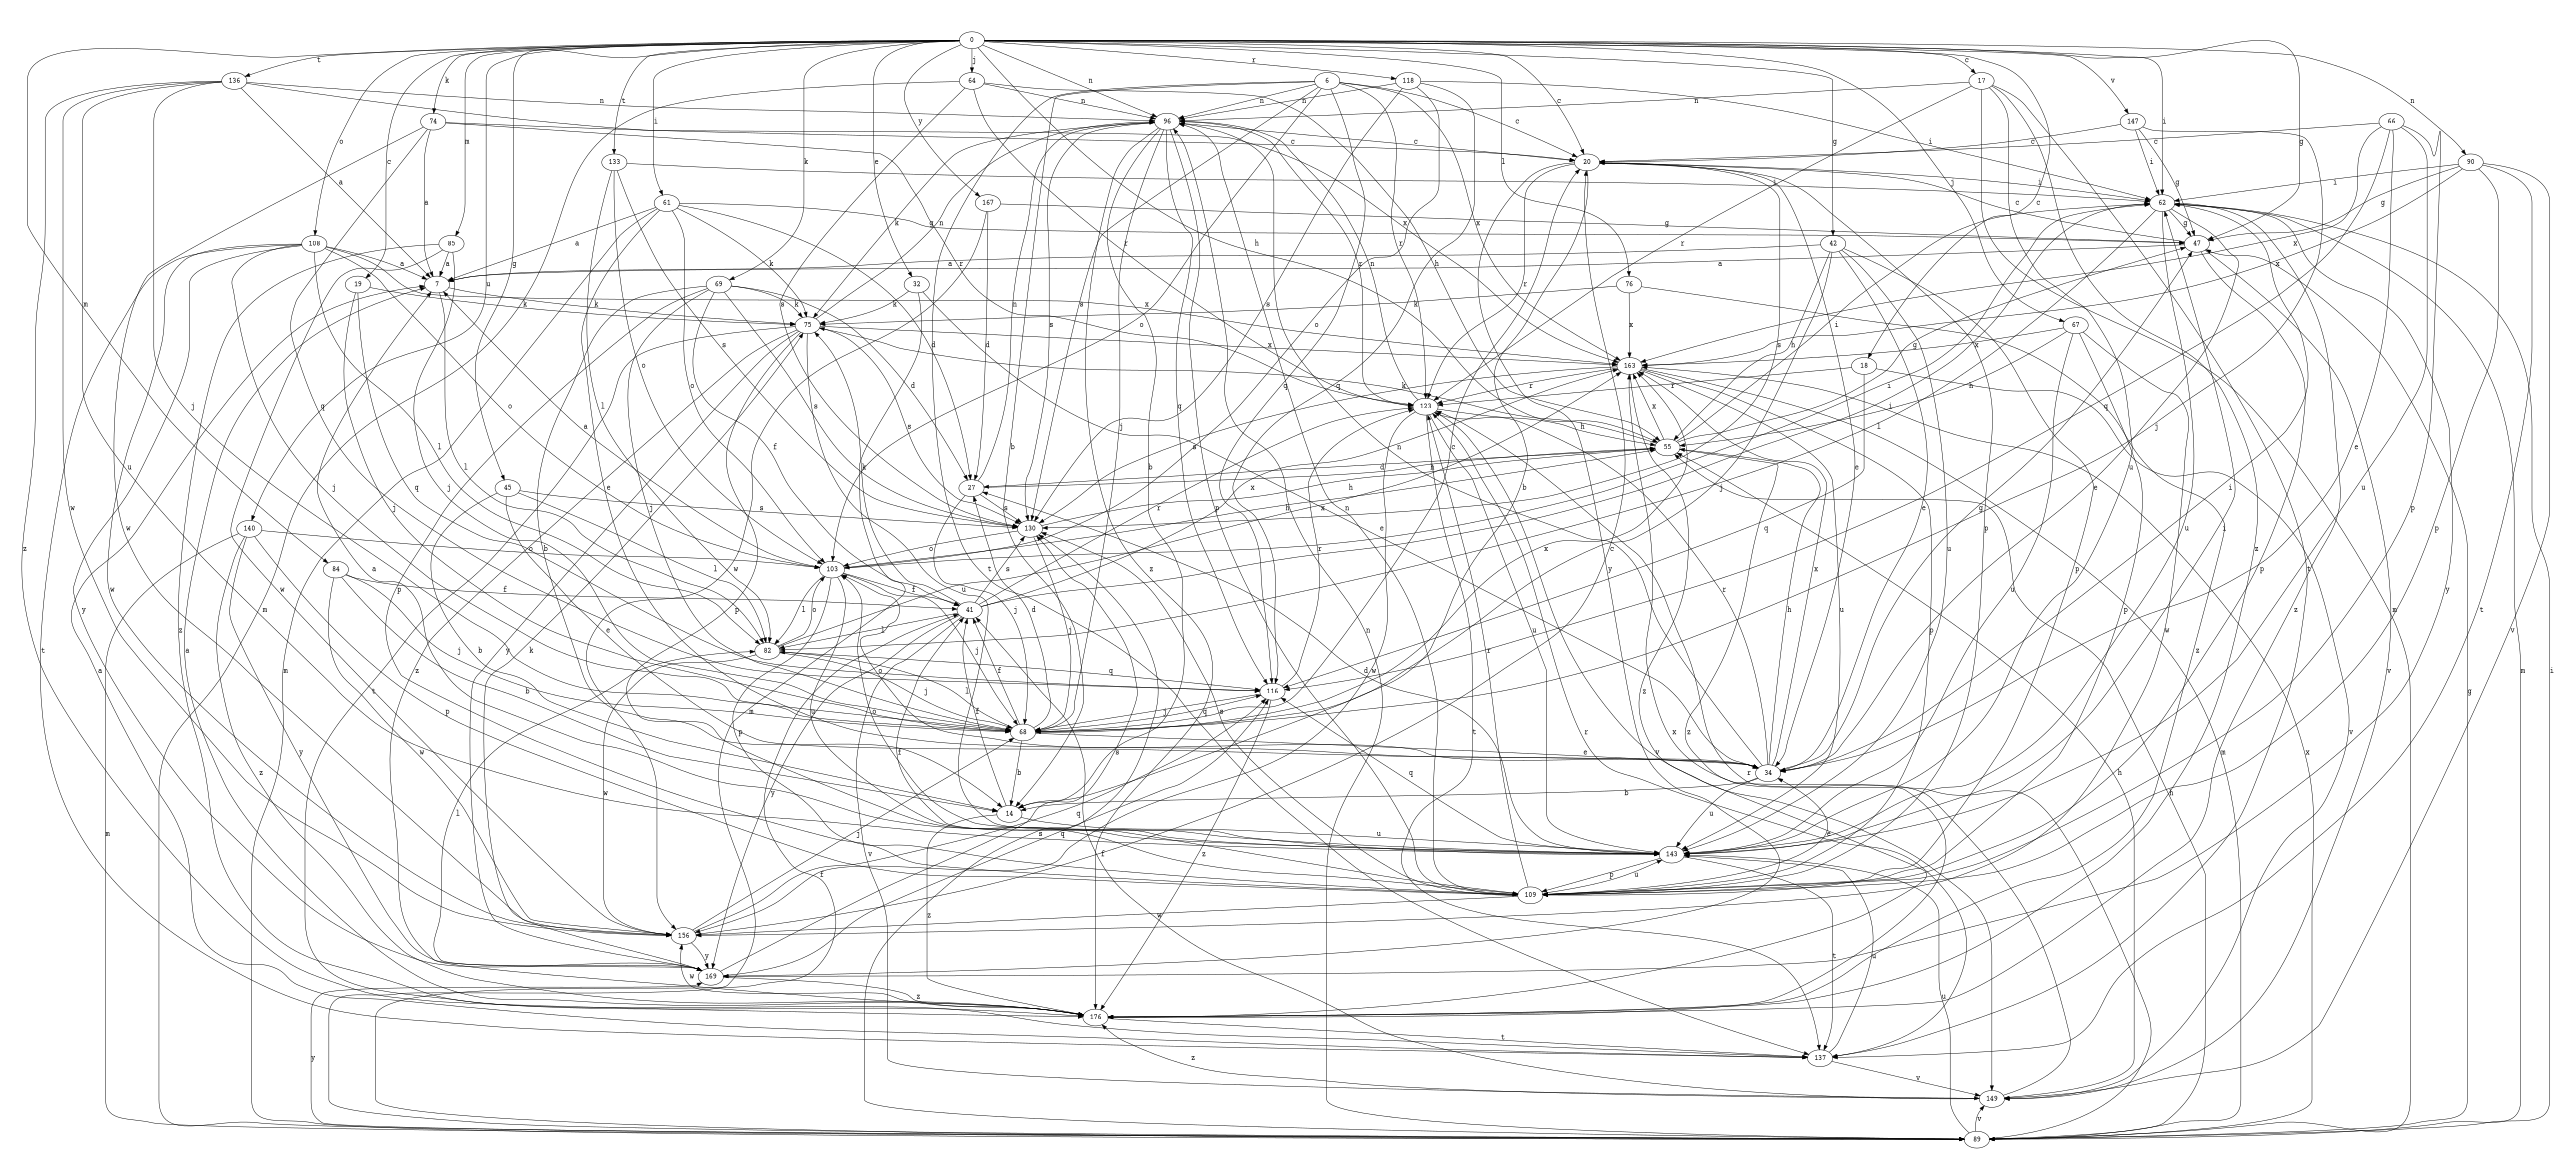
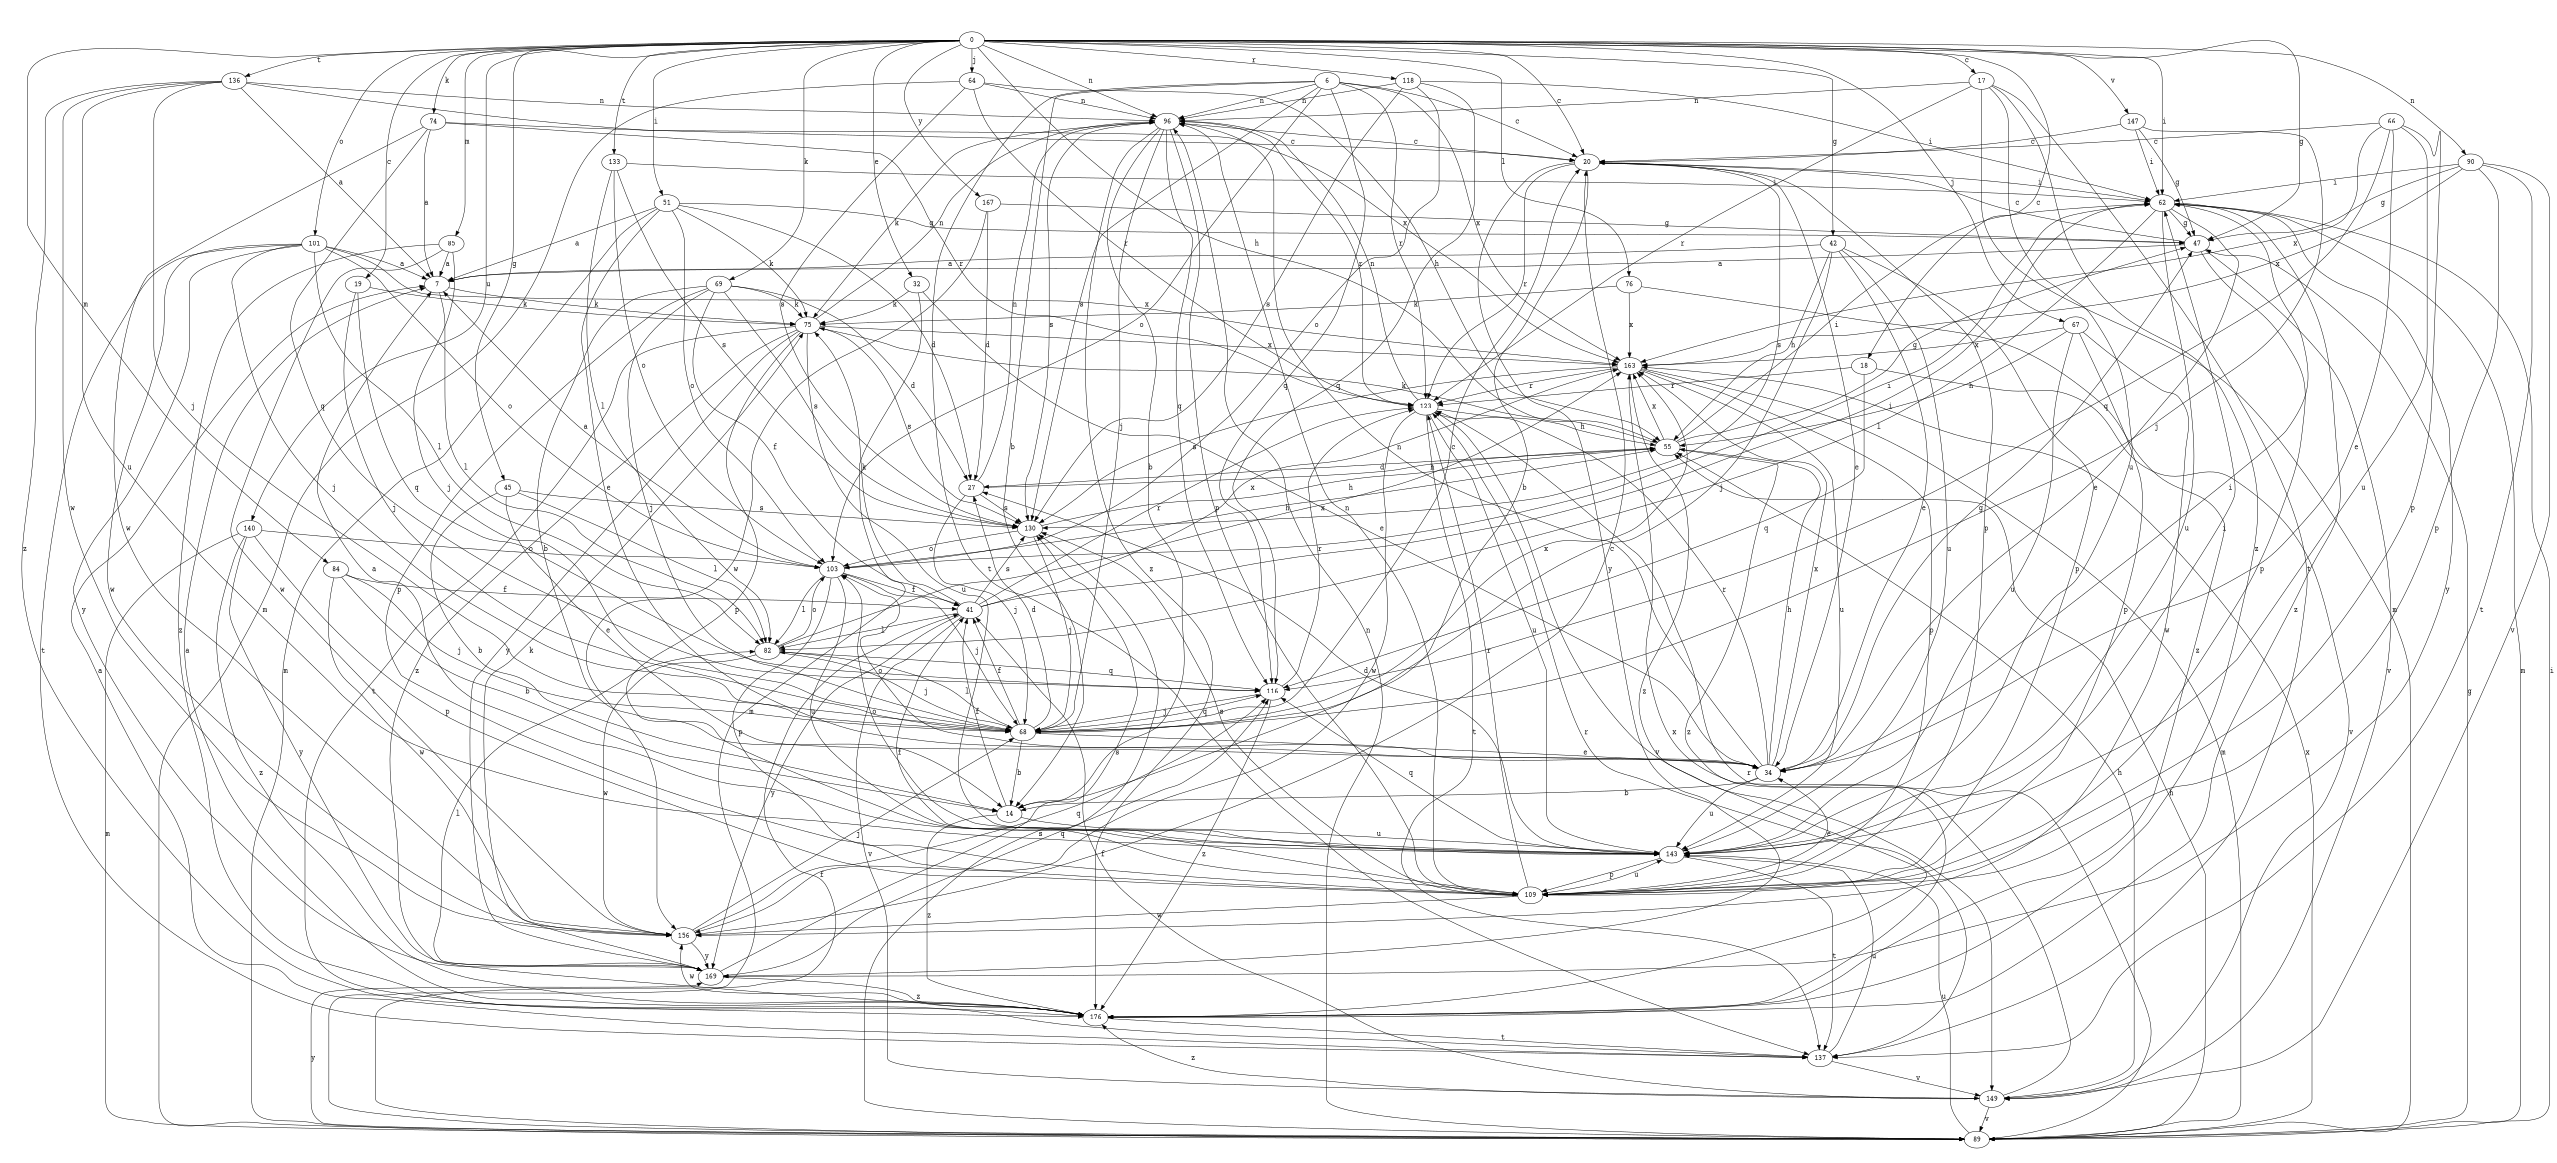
node "61": label "61" -> "51"
node "108": label "108" -> "101"
edge "89" -> "149": reversed
